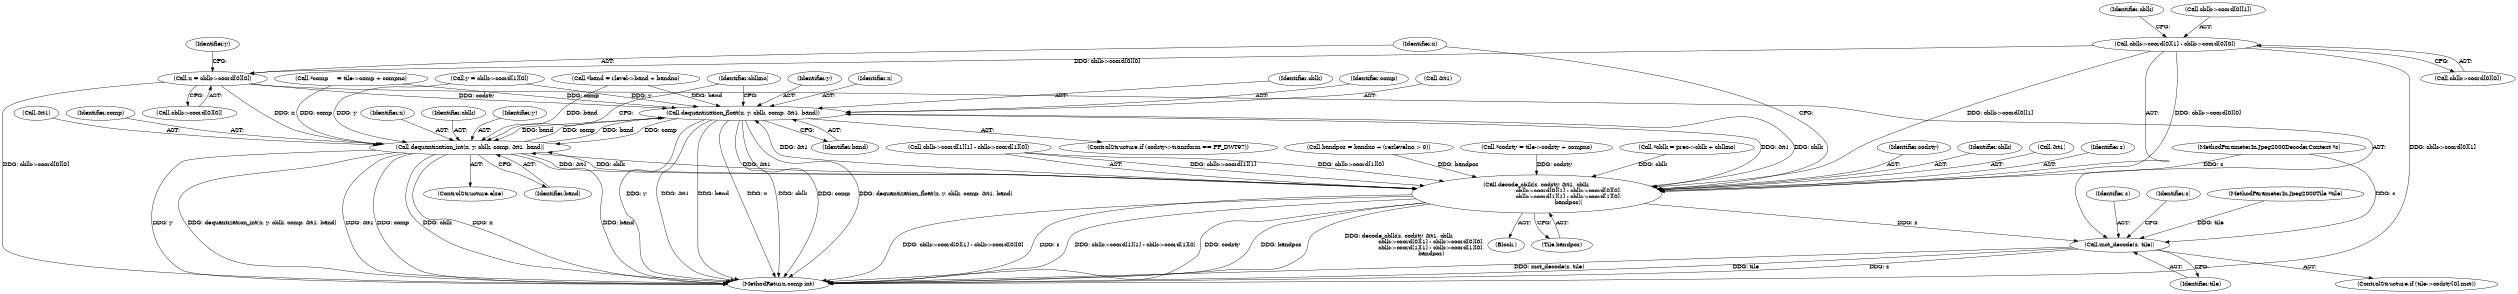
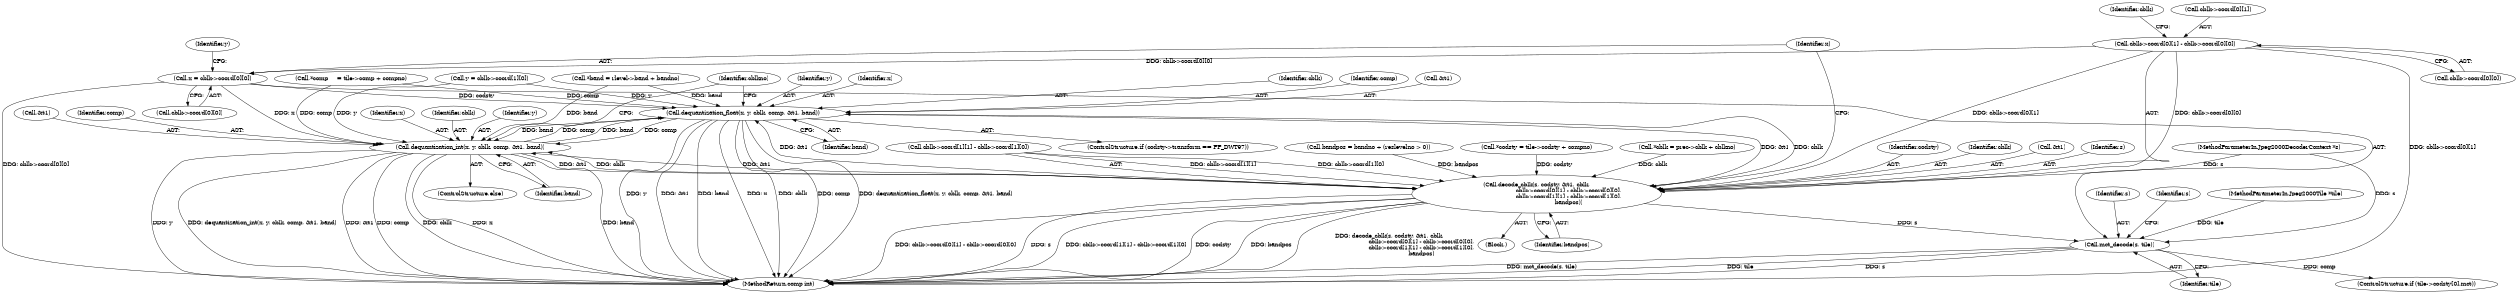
node "(Tile,bandpos)": label "(Tile,bandpos)" -> "(Identifier,bandpos)"
edge "(Call,mct_decode(s, tile))" -> "(ControlStructure,if (tile->codsty[0].mct))": label "AST: " -> "DDG: comp"
